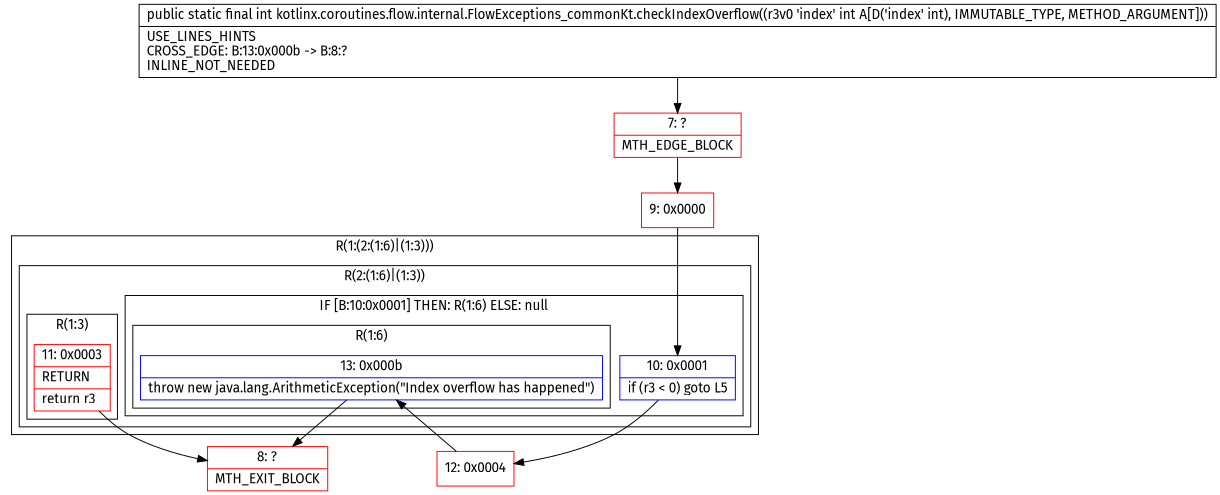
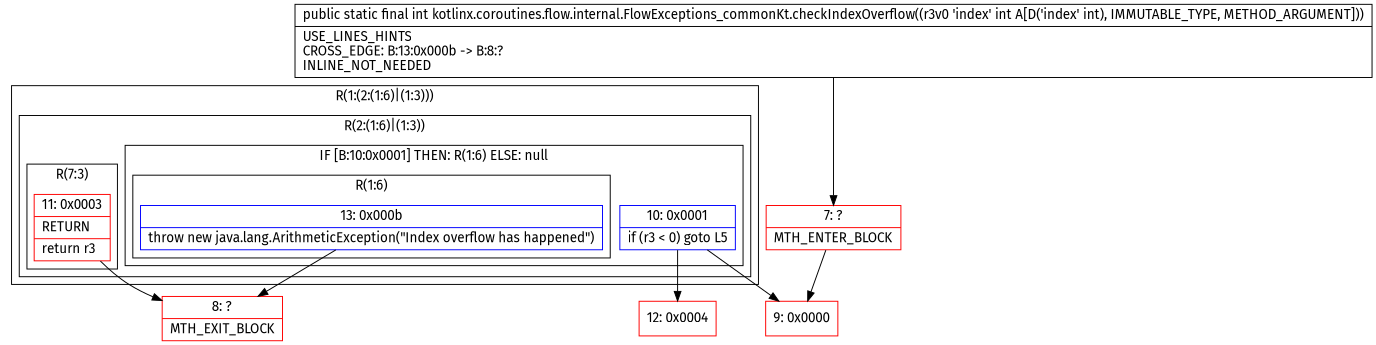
node "7: ?": text "MTH_EDGE_BLOCK" -> "MTH_ENTER_BLOCK"
edge "9: 0x0000" -> "10: 0x0001": reversed
cluster "R(1:3)": label "R(1:3)" -> "R(7:3)"
edge "12: 0x0004" -> "13: 0x000b": removed
